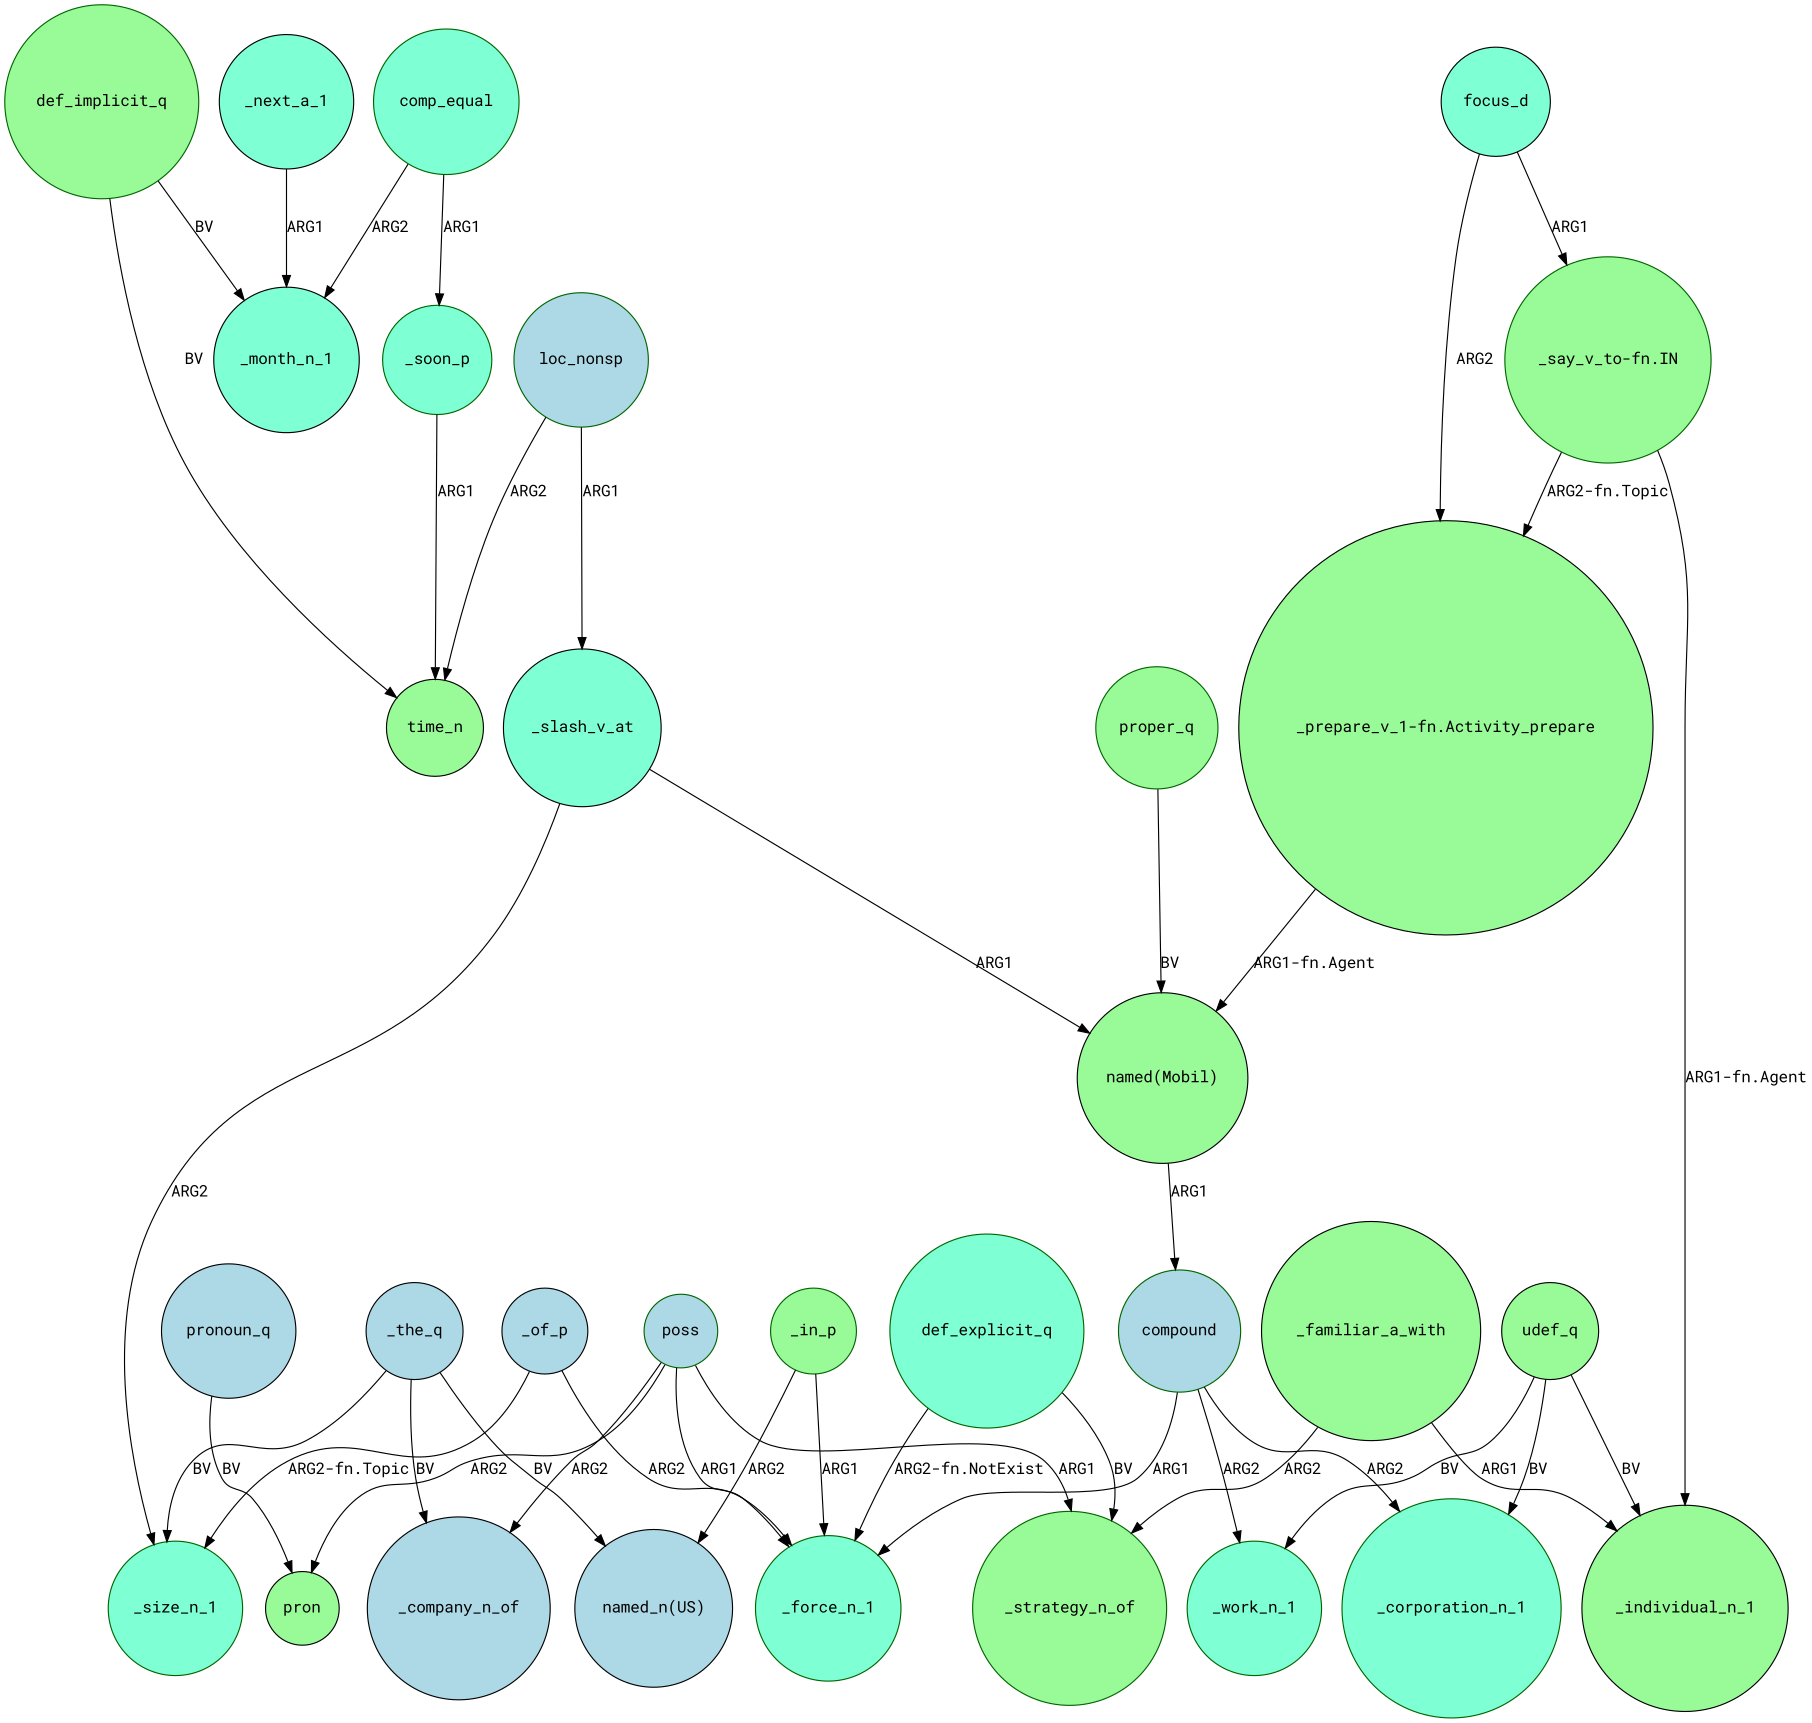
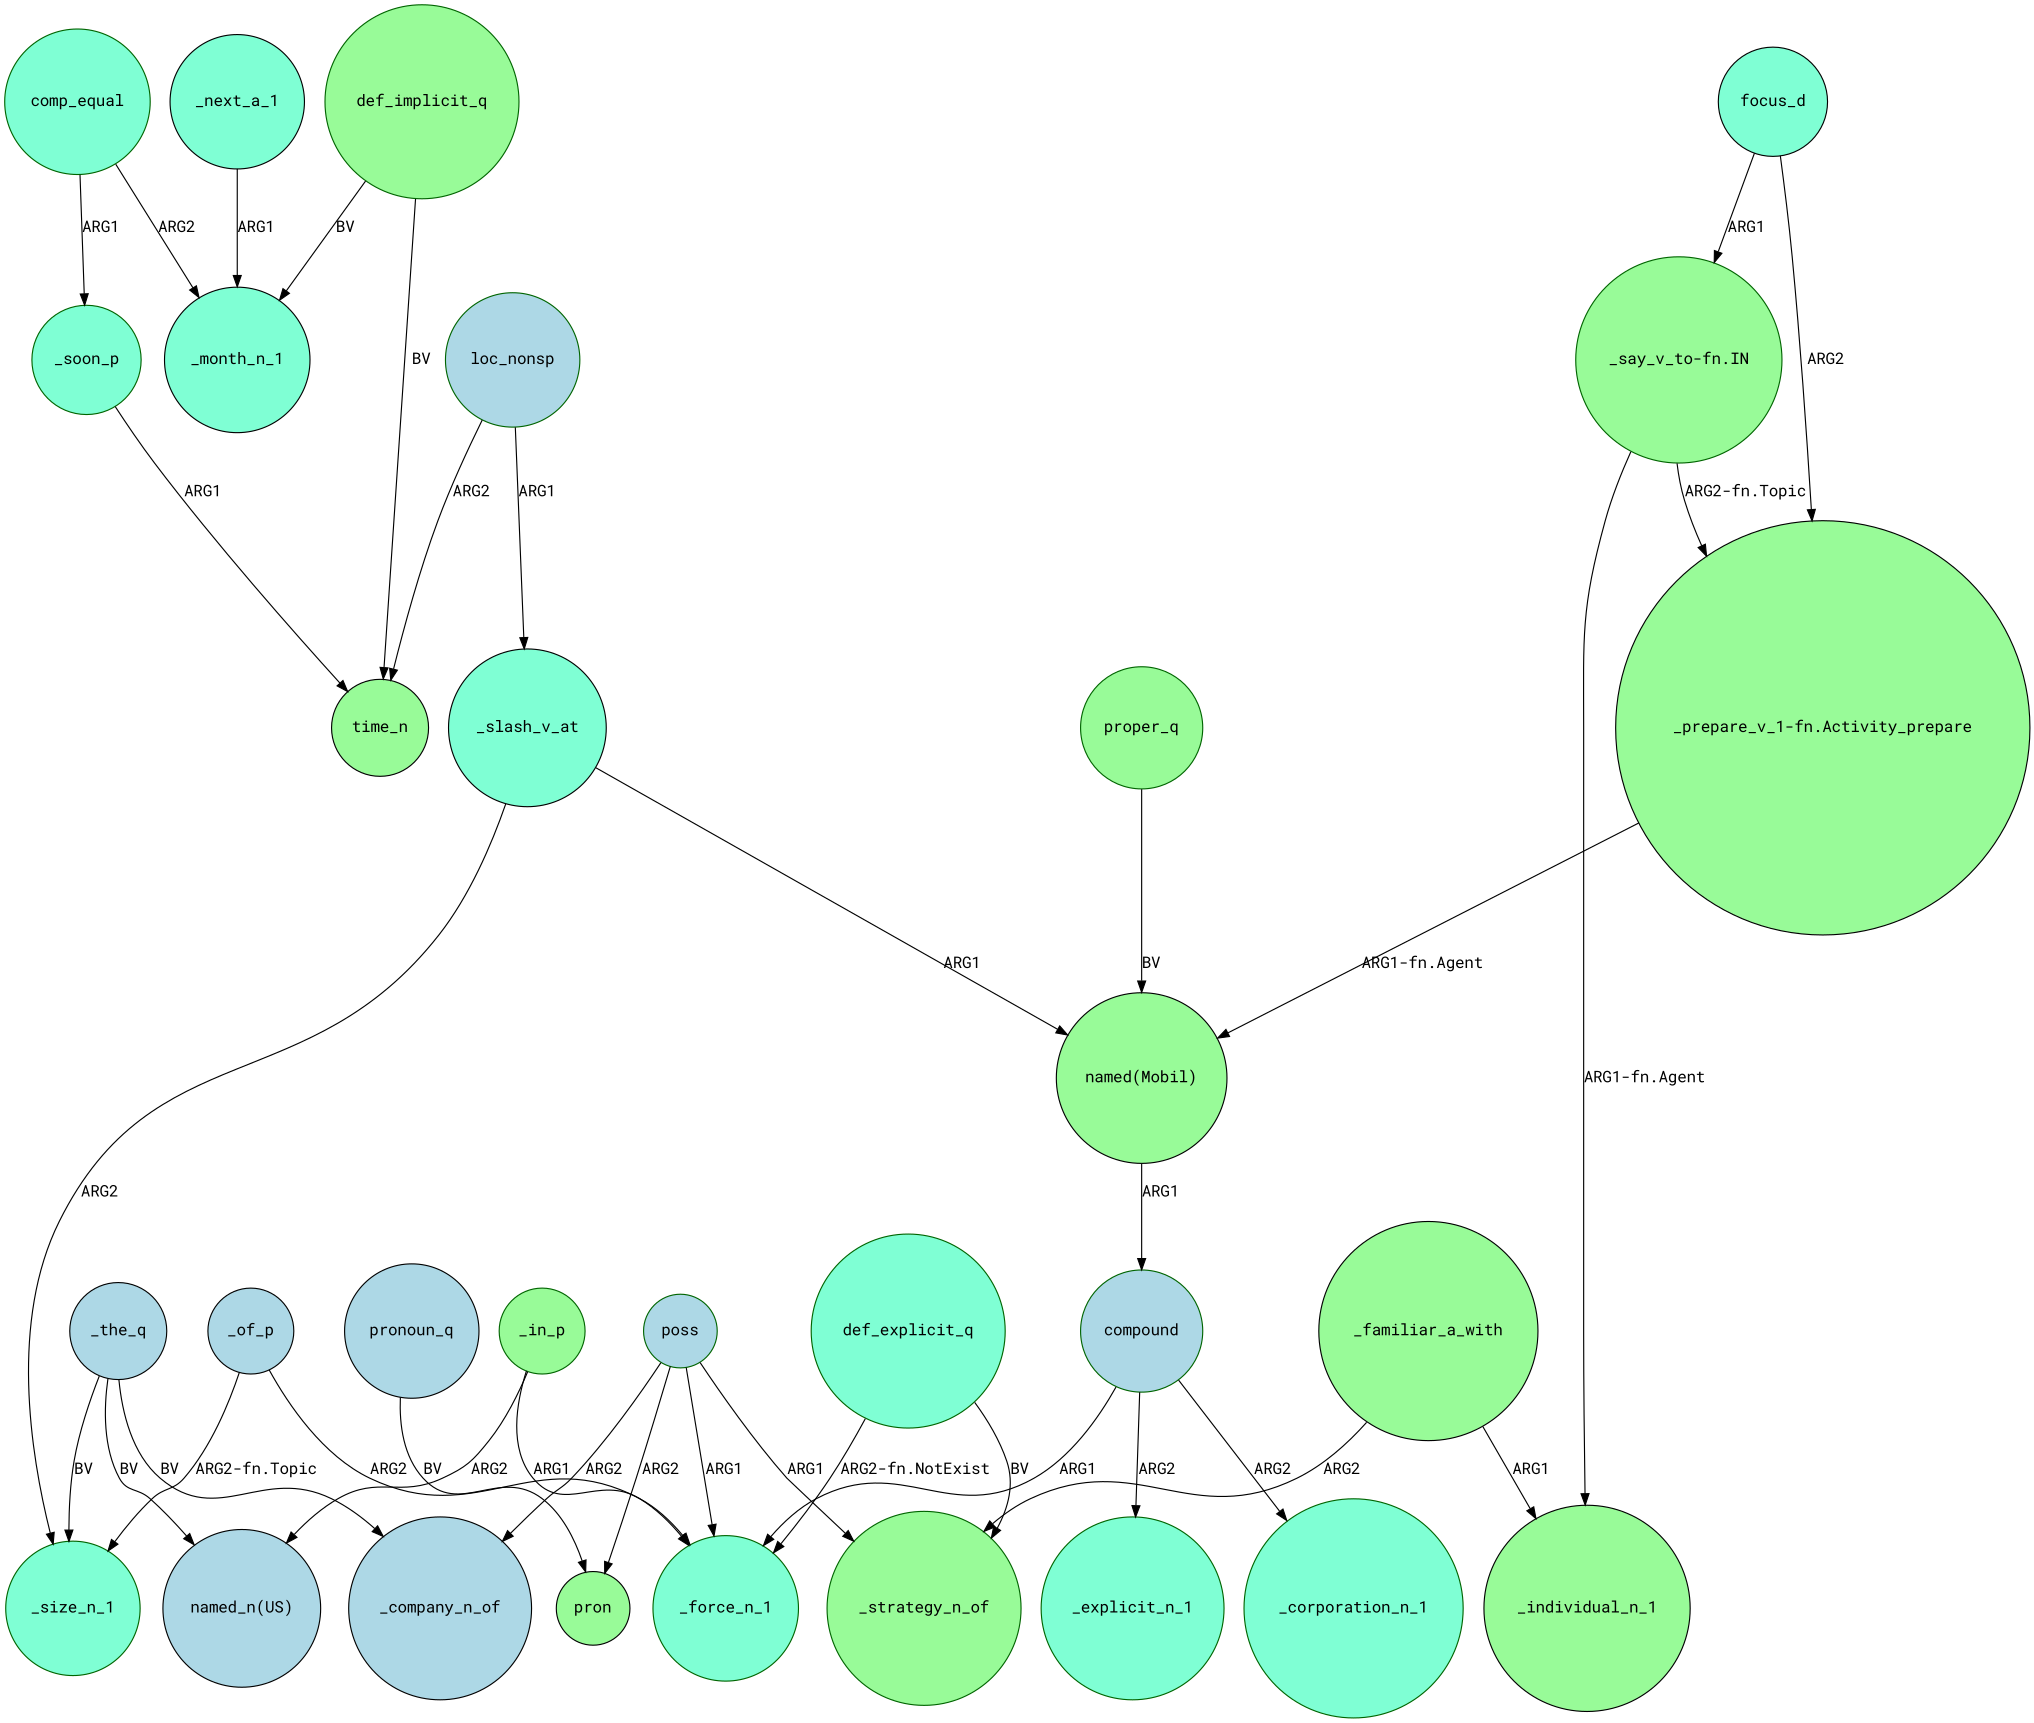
node "udef_q": removed
node "_work_n_1": label "_work_n_1" -> "_explicit_n_1"
